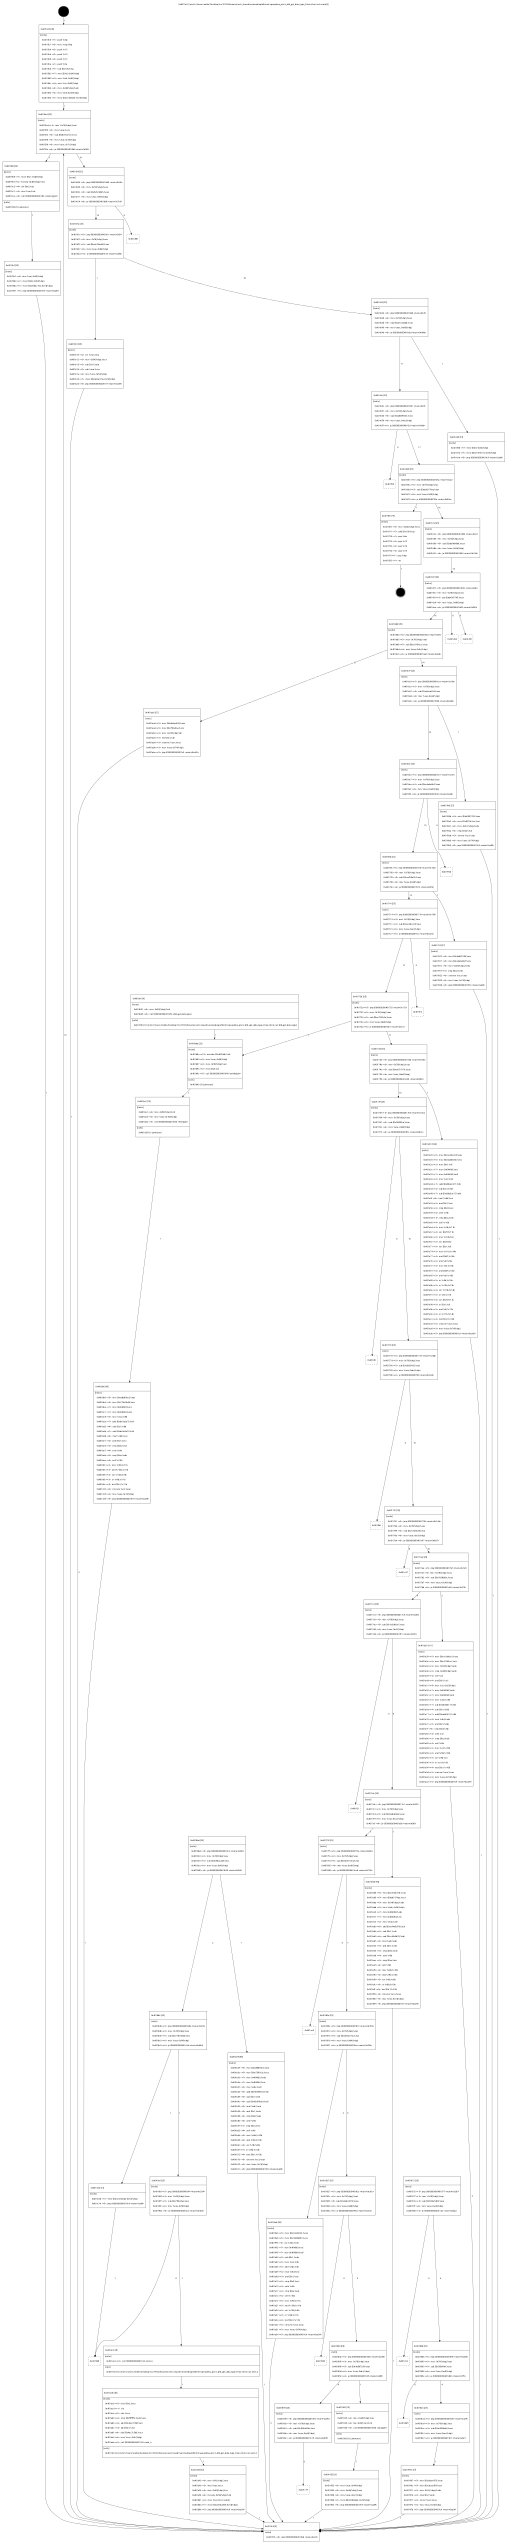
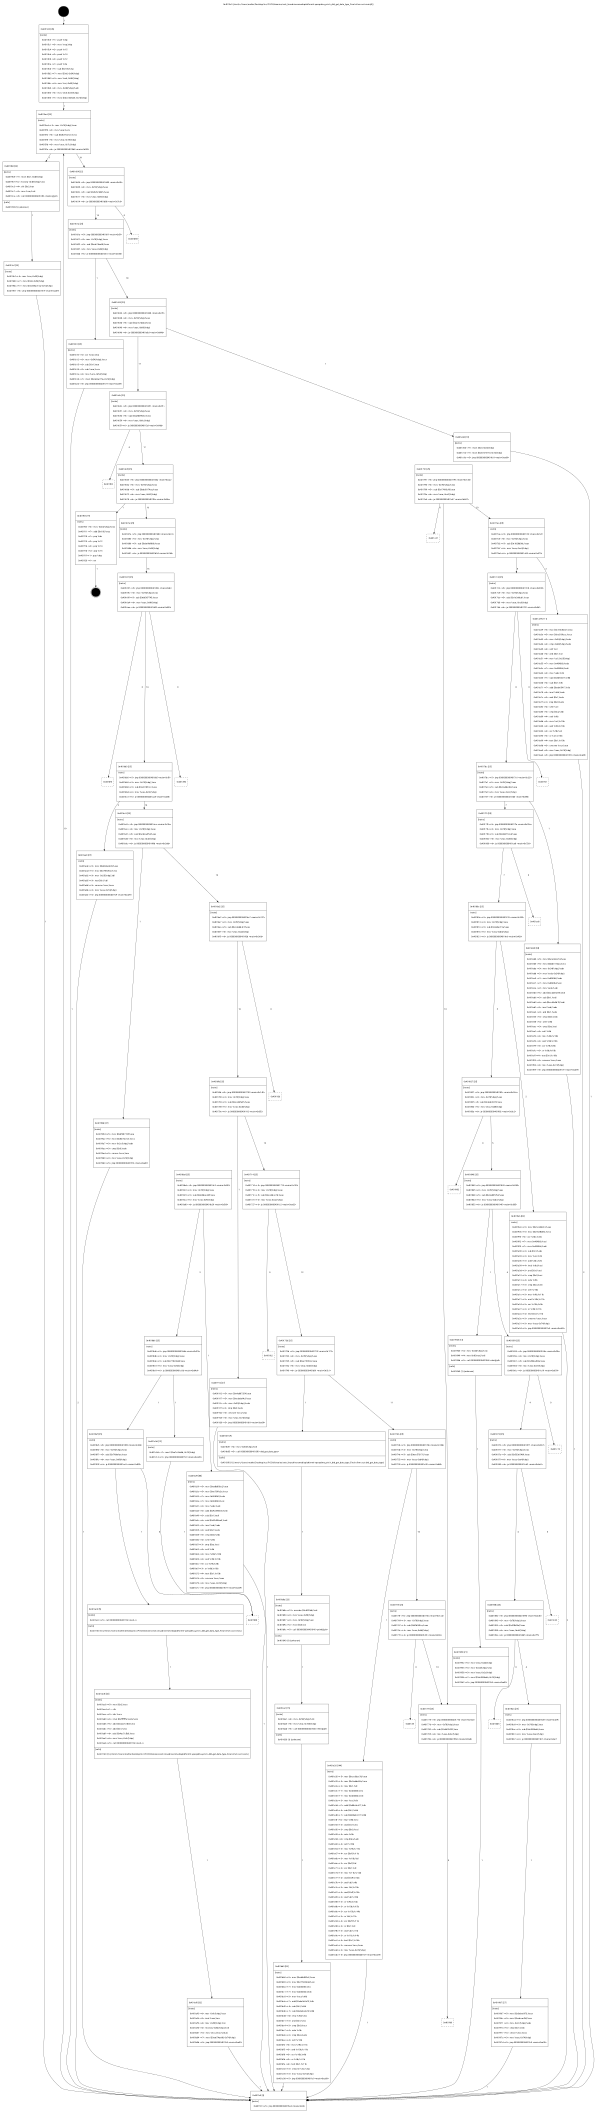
edge "0x40172d [25]" -> "0x401b8a [23]": now "0x40172d [25]" -> "0x401b81 [9]"
edge "0x401859 [25]" -> "0x401872 [25]": added, label "4"
edge "0x401778 [25]" -> "0x401791 [25]": reversed
